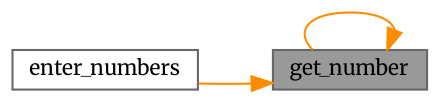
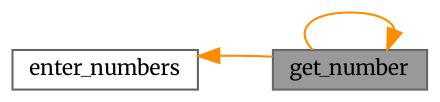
edge "enter_numbers" -> "get_number": reversed
